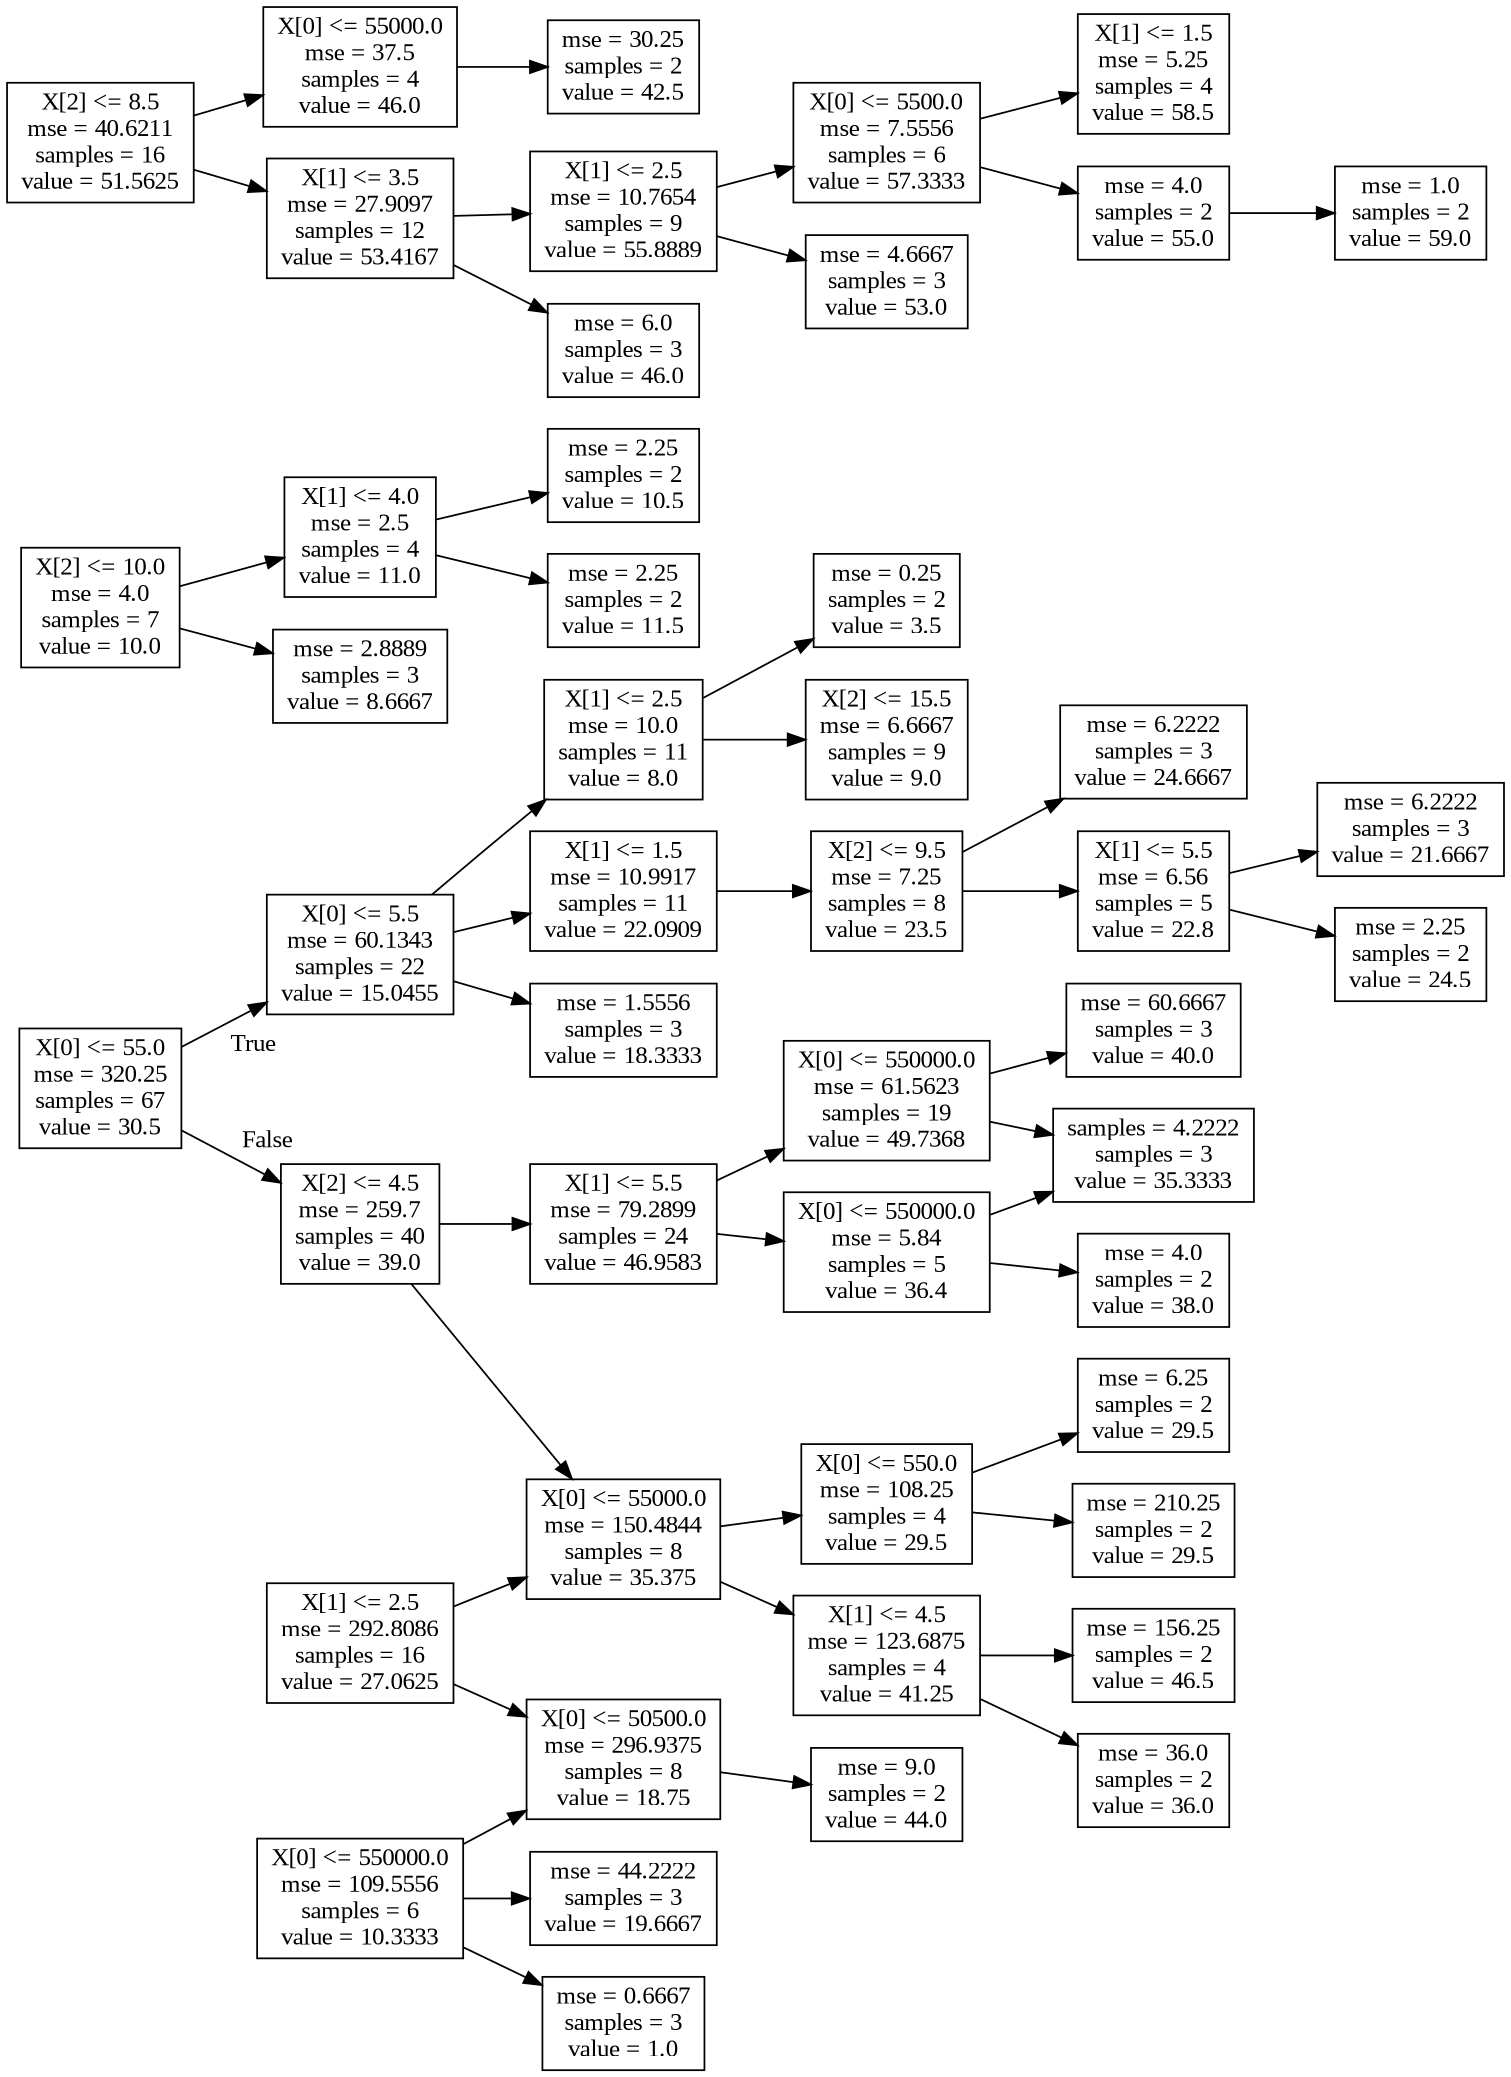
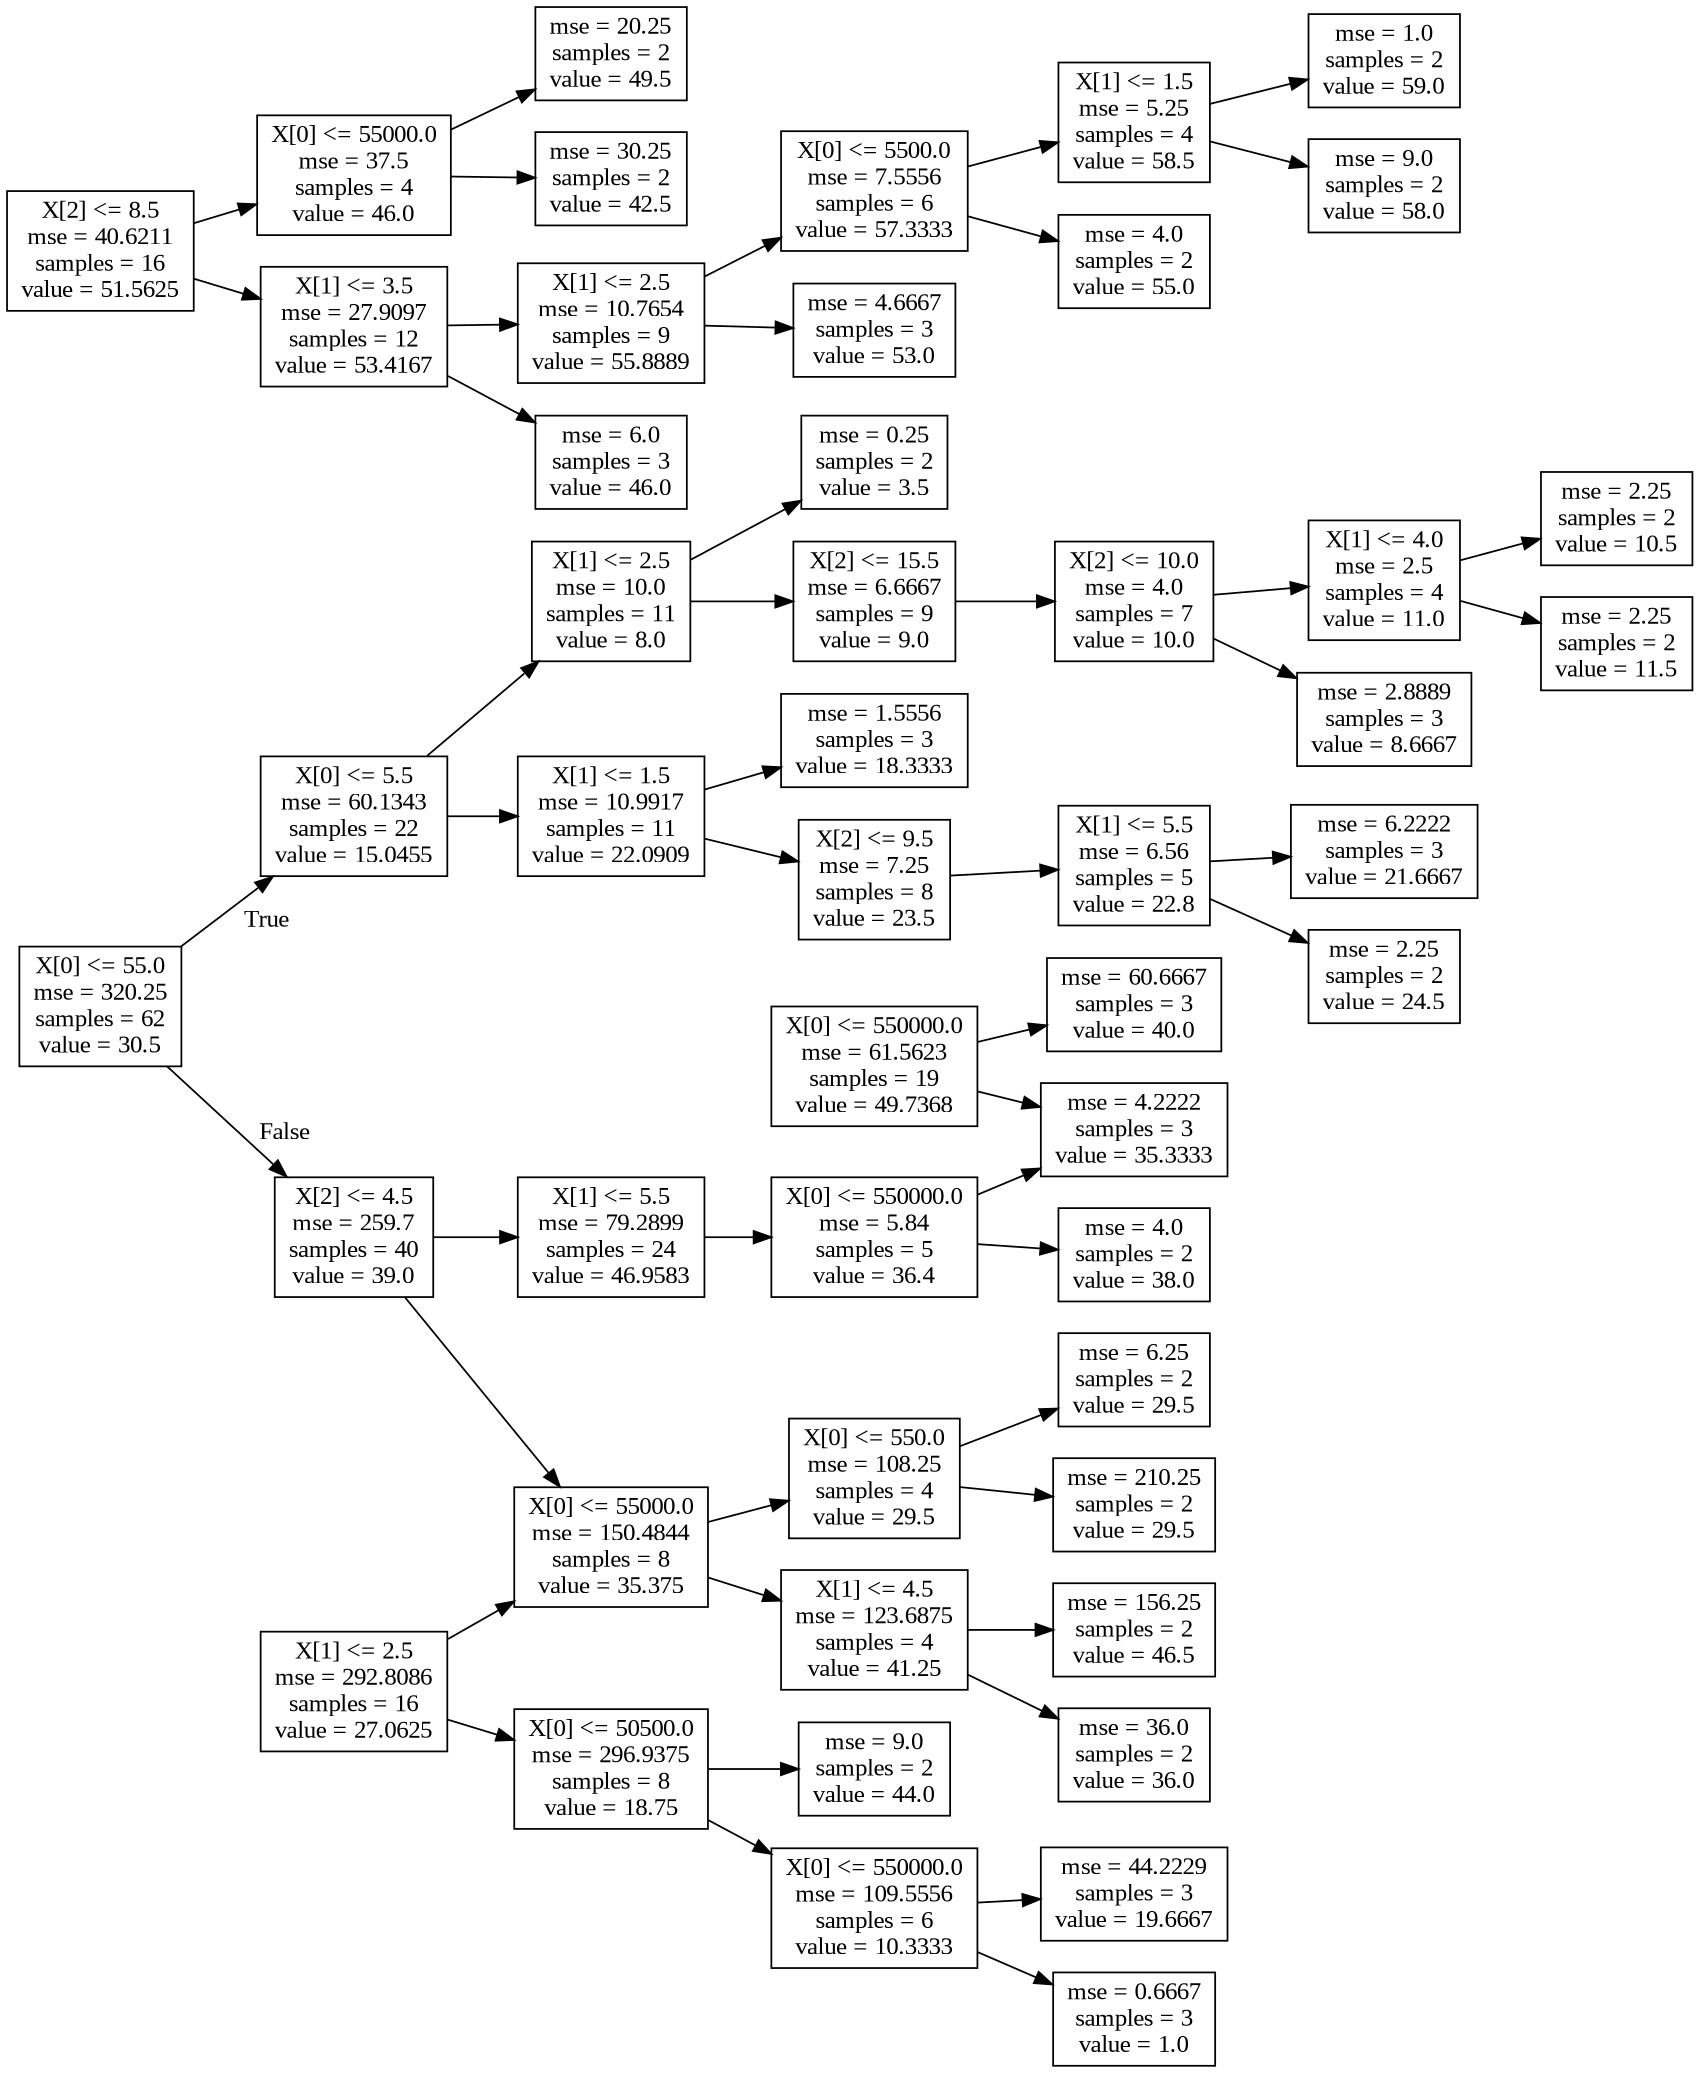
node "mse = 20.25 samples = 2 value = 49.5": added
node "mse = 9.0 samples = 2 value = 58.0": added
edge "mse = 4.0 samples = 2 value = 55.0" -> "mse = 1.0 samples = 2 value = 59.0": now "X[1] <= 1.5 mse = 5.25 samples = 4 value = 58.5" -> "mse = 1.0 samples = 2 value = 59.0"
edge "X[2] <= 15.5 mse = 6.6667 samples = 9 value = 9.0" -> "X[2] <= 10.0 mse = 4.0 samples = 7 value = 10.0": added
node "mse = 6.2222 samples = 3 value = 24.6667": removed
edge "X[0] <= 5.5 mse = 60.1343 samples = 22 value = 15.0455" -> "mse = 1.5556 samples = 3 value = 18.3333": now "X[1] <= 1.5 mse = 10.9917 samples = 11 value = 22.0909" -> "mse = 1.5556 samples = 3 value = 18.3333"
node "X[0] <= 55.0 mse = 320.25 samples = 67 value = 30.5": label "X[0] <= 55.0 mse = 320.25 samples = 67 value = 30.5" -> "X[0] <= 55.0 mse = 320.25 samples = 62 value = 30.5"
node "samples = 4.2222 samples = 3 value = 35.3333": label "samples = 4.2222 samples = 3 value = 35.3333" -> "mse = 4.2222 samples = 3 value = 35.3333"
edge "X[1] <= 5.5 mse = 79.2899 samples = 24 value = 46.9583" -> "X[0] <= 550000.0 mse = 61.5623 samples = 19 value = 49.7368": removed
edge "X[0] <= 550000.0 mse = 109.5556 samples = 6 value = 10.3333" -> "X[0] <= 50500.0 mse = 296.9375 samples = 8 value = 18.75": reversed
node "mse = 44.2222 samples = 3 value = 19.6667": label "mse = 44.2222 samples = 3 value = 19.6667" -> "mse = 44.2229 samples = 3 value = 19.6667"
